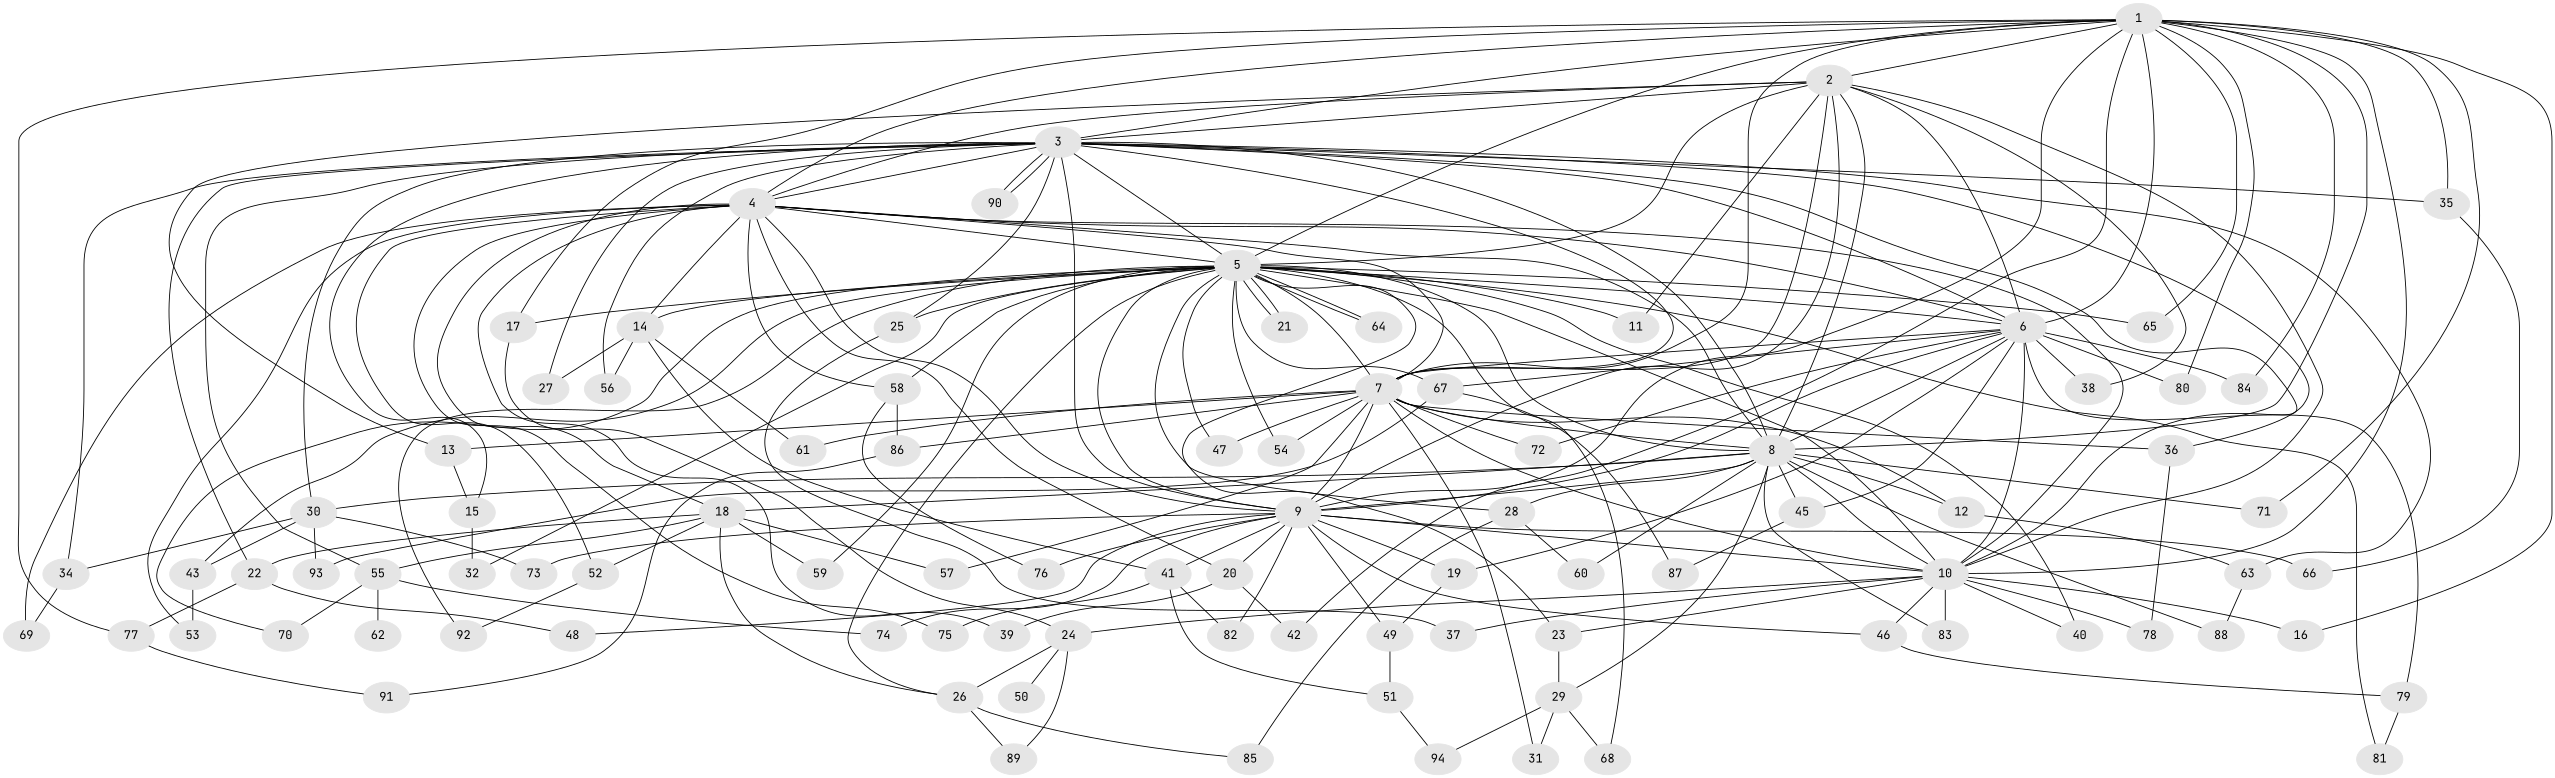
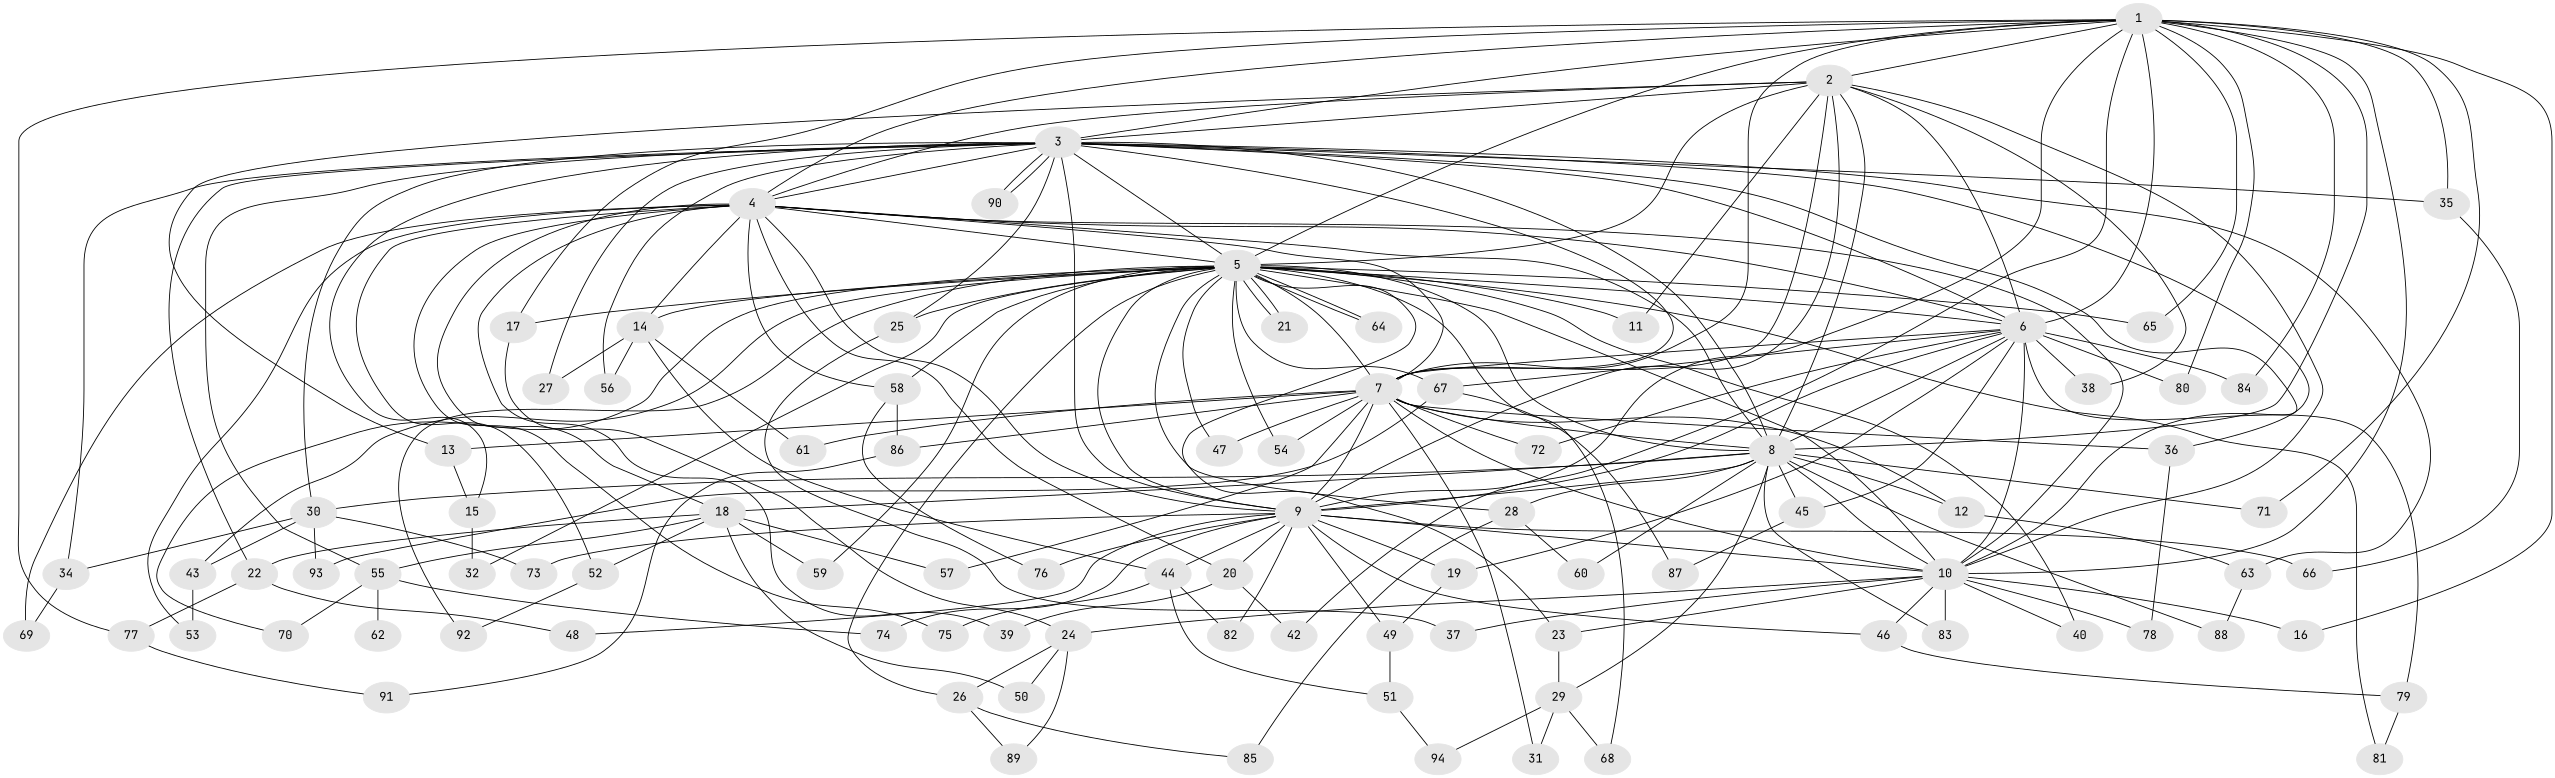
node "41": label "41" -> "44"
edge "18" -- "26": now "18" -- "50"
